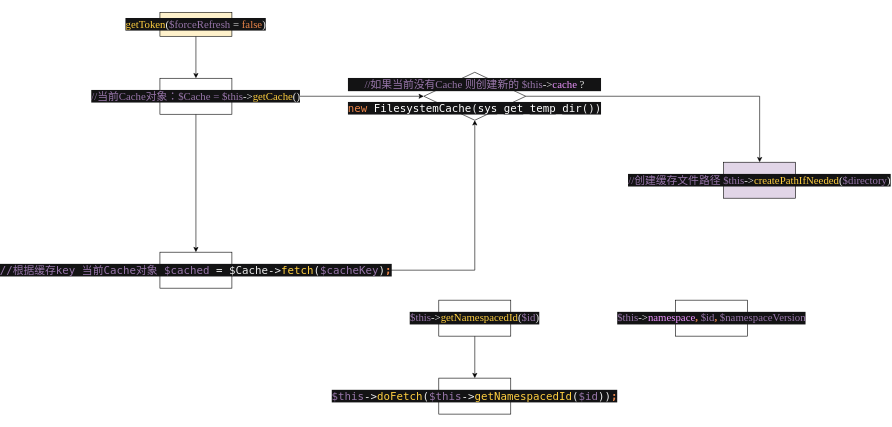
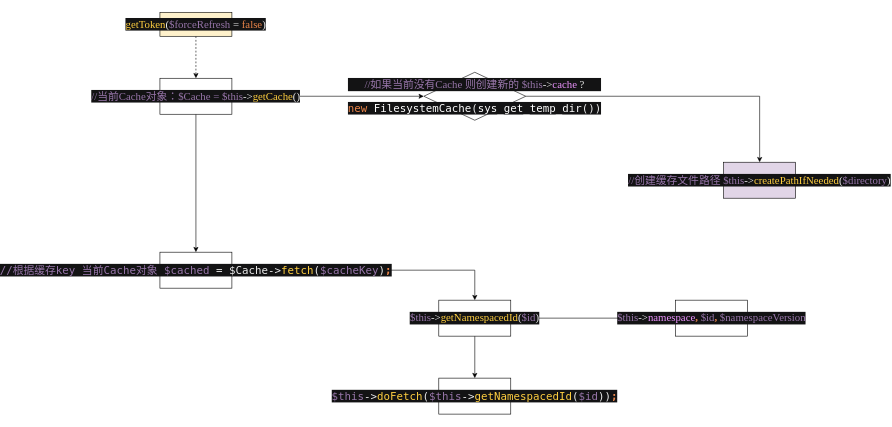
edge "getToken($forceRefresh = false)" -> "//当前Cache对象：$Cache = $this->getCache()": style solid -> dashed
edge "//根据缓存key 当前Cache对象 $cached = $Cache->fetch($cacheKey);" -> "//如果当前没有Cache 则创建新的 $this->cache ?new FilesystemCache(sys_get_temp_dir())": now "//根据缓存key 当前Cache对象 $cached = $Cache->fetch($cacheKey);" -> "$this->getNamespacedId($id)"
edge "$this->getNamespacedId($id)" -> "$this->namespace, $id, $namespaceVersion": added
